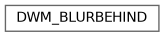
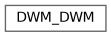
node "DWM_BLURBEHIND": label "DWM_BLURBEHIND" -> "DWM_DWM"
